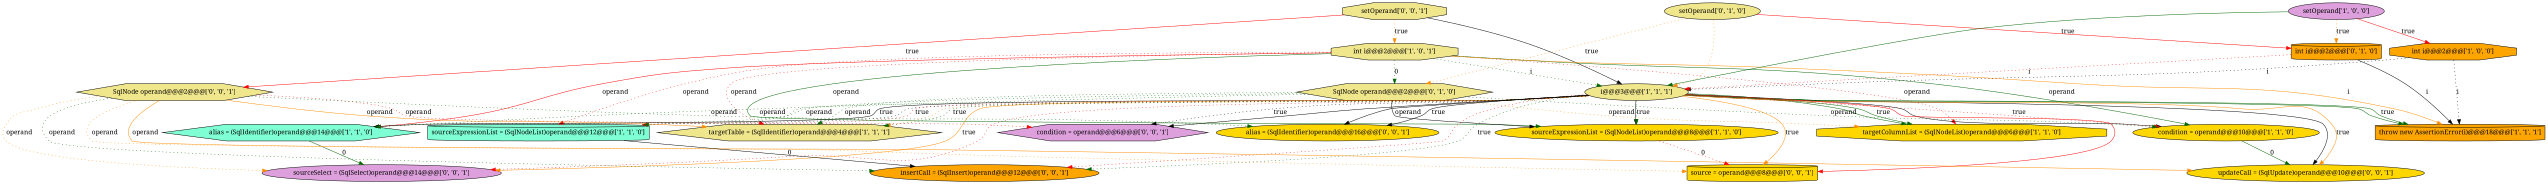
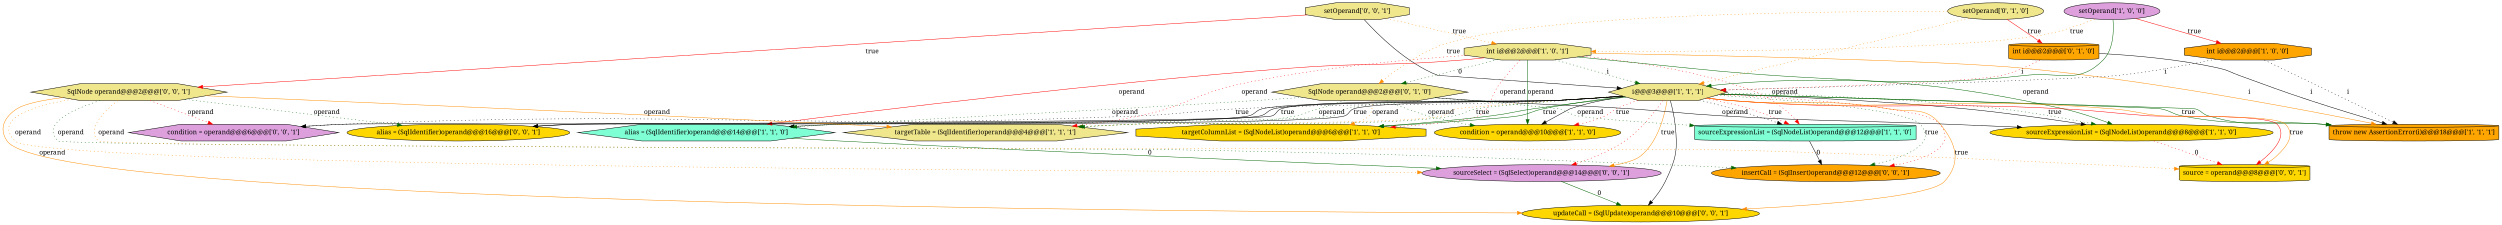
edge "setOperand['1', '0', '0']" -> "int i@@@2@@@['0', '1', '0']": now "setOperand['1', '0', '0']" -> "int i@@@2@@@['1', '0', '1']"
node "i@@@3@@@['1', '1', '1']": shape ellipse -> hexagon
edge "condition = operand@@@10@@@['1', '1', '0']" -> "updateCall = (SqlUpdate)operand@@@10@@@['0', '0', '1']": now "sourceSelect = (SqlSelect)operand@@@14@@@['0', '0', '1']" -> "updateCall = (SqlUpdate)operand@@@10@@@['0', '0', '1']"
